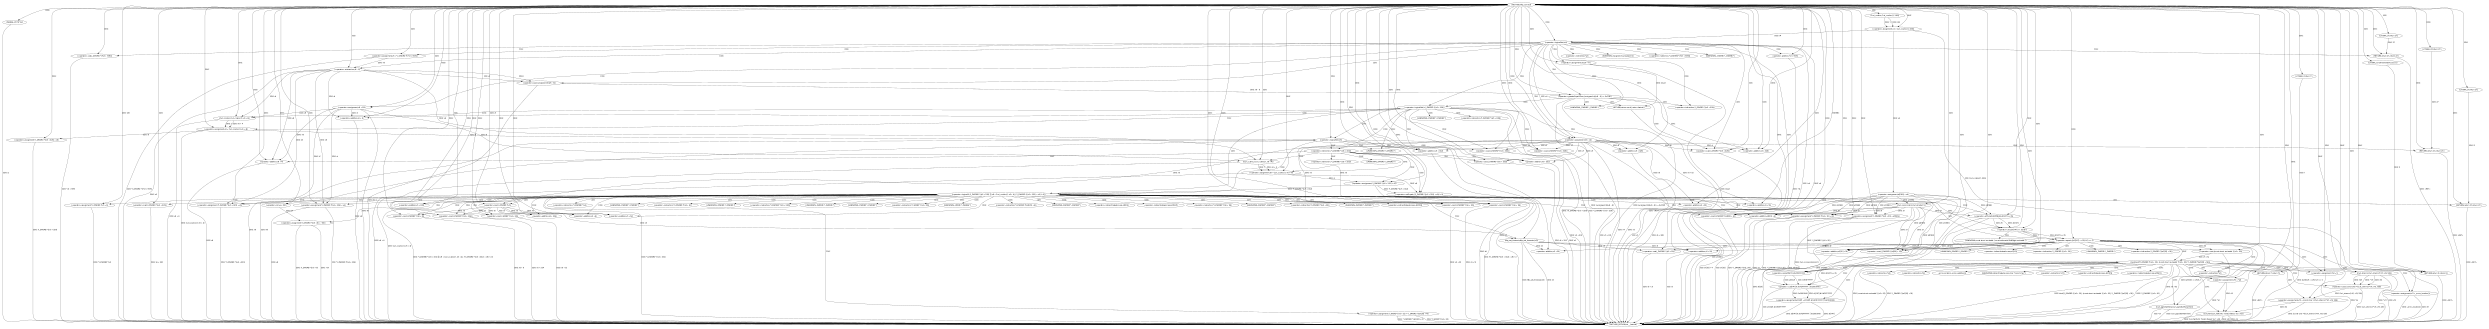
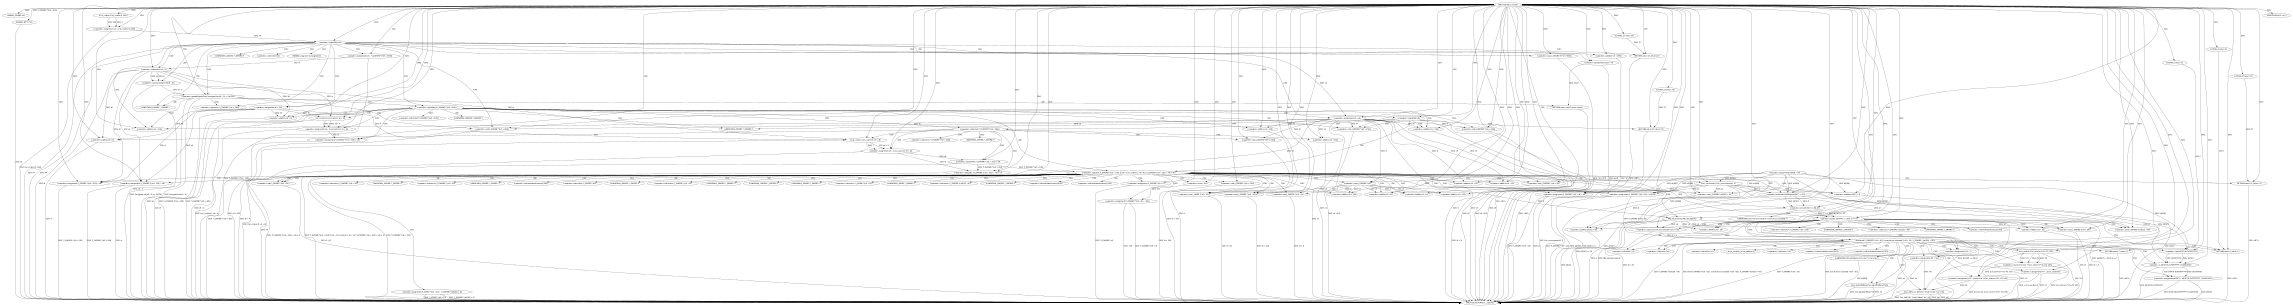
edge "(METHOD,tftp_connect)" -> "(PARAM,_BYTE *a2)": label "DDG: " -> "DDG: *(_DWORD *)(v5 + 324)"
node "(PARAM,_DWORD *a1)": added
node "(IDENTIFIER,v6,if ( v6 ))": added
node "(UNKNOWN,unsigned int,unsigned int)": label "(UNKNOWN,unsigned int,unsigned int)" -> "(PARAM,unsigned int,unsigned int)"
node "(<operator>.indirection,*(_DWORD *)(*a1 + 1576))": removed
node "(LITERAL,0,indirectIndexAccess 0;)": label "(LITERAL,0,indirectIndexAccess 0;)" -> "(LITERAL,0,return 0;)"
node "(RETURN,return result;,return fastcall;)": label "(RETURN,return result;,return fastcall;)" -> "(RETURN,return result;,return result;)"
edge "(<operator>.assignment,v4 = Curl_ccalloc(1, 336))" -> "(<operator>.assignment,a1[188] = v4)": removed, label "DDG: v4"
edge "(METHOD,tftp_connect)" -> "(<operator>.assignment,*(_DWORD *)v5 = 0)": label "DDG: 128" -> "DDG: "
edge "(METHOD,tftp_connect)" -> "(<operator>.cast,(_DWORD *)v5)": label "DDG: 25" -> "DDG: "
edge "(METHOD,tftp_connect)" -> "(<operator>.addition,v5 + 16)": label "DWORD: " -> "DDG: "
edge "(<operator>.logicalNot,!*(_DWORD *)(v5 + 328))" -> "(<operator>.assignment,*(_DWORD *)(v5 + 328) = v8)": added, label "CDG:"
edge "(<operator>.assignment,v8 = Curl_ccalloc(1, v6 + 4))" -> "(<operator>.logicalNot,!v8)": removed, label "DDG: v8"
edge "(<operator>.assignment,v5 = v4)" -> "(<operator>.addition,v5 + 16)": label "DDG: v5 + 52" -> "DDG: v5"
edge "(<operator>.cast,(_DWORD *)v5)" -> "(<operator>.addition,v5 + 320)": added, label "DDG: v5"
node "(<operator>.indirection,*(_DWORD *)(v5 + 320))": removed
node "(Curl_conncontrol,Curl_bind(a1, 1))": label "(Curl_conncontrol,Curl_bind(a1, 1))" -> "(Curl_conncontrol,Curl_conncontrol(a1, 1))"
edge "(<operator>.assignment,a1[188] = v4)" -> "(METHOD_RETURN,int __fastcall)": now "(UNKNOWN,indirectIndexAccess char *,const char *)" -> "(METHOD_RETURN,int __fastcall)"
edge "(<operator>.equals,((a1[147] >> 25) & 1) == 0)" -> "(<operator>.indirection,*a2)": added, label "CDG:"
node "(tftp_set_timeouts,tftp_set_timeouts(v5))": label "(tftp_set_timeouts,tftp_set_timeouts(v5))" -> "(tftp_set_timeouts,tftp_set_tftp(v5))"
node "(UNKNOWN,const struct sockaddr *,const arithmeticShiftRight sockaddr *)": label "(UNKNOWN,const struct sockaddr *,const arithmeticShiftRight sockaddr *)" -> "(UNKNOWN,const struct sockaddr *,const struct sockaddr *)"
edge "(<operator>.equals,((a1[147] >> 25) & 1) == 0)" -> "(<operator>.cast,(const struct sockaddr *)(v5 + 52))": label "DDG: v13" -> "CDG: "
